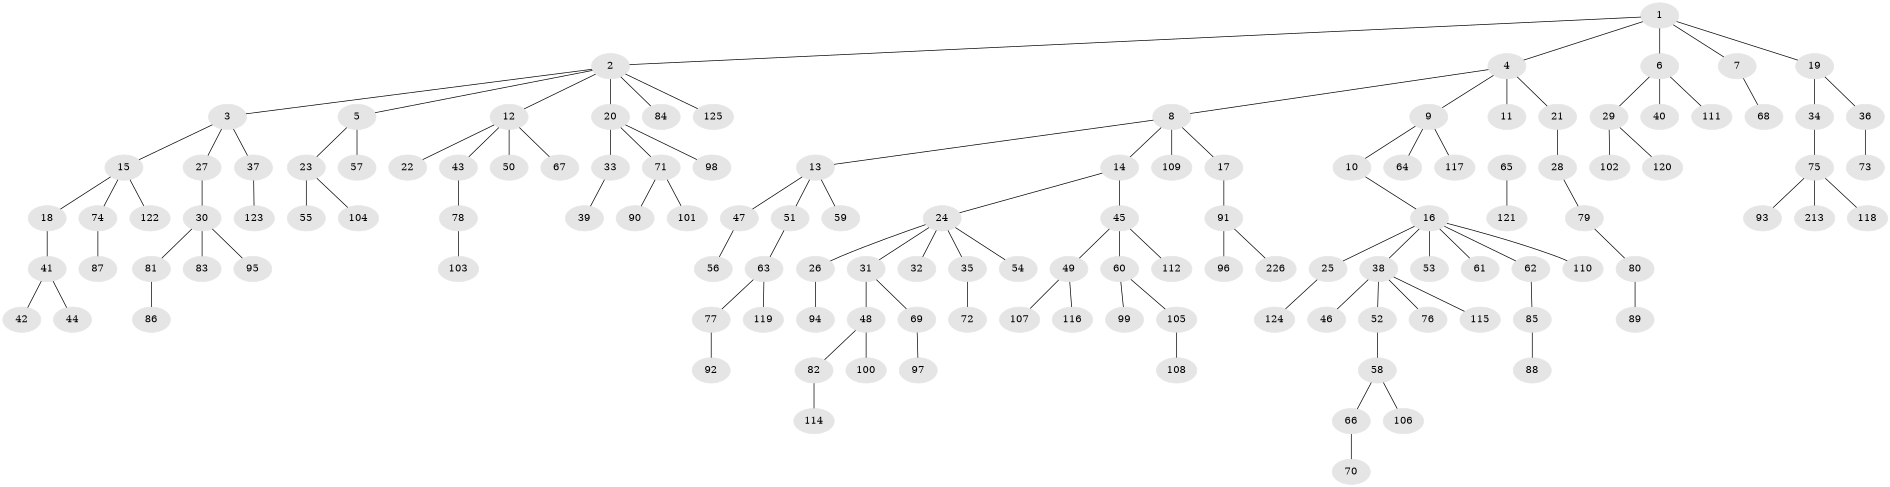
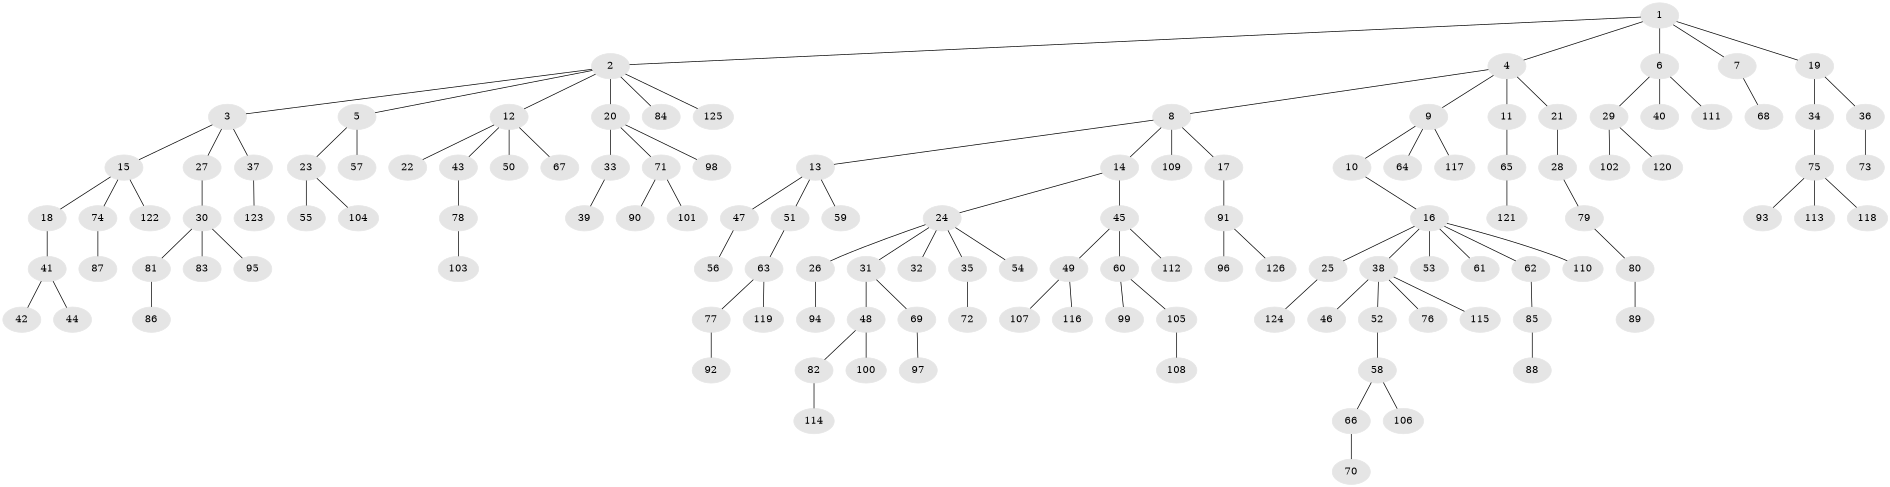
edge "11" -- "65": added
node "213": label "213" -> "113"
node "226": label "226" -> "126"
